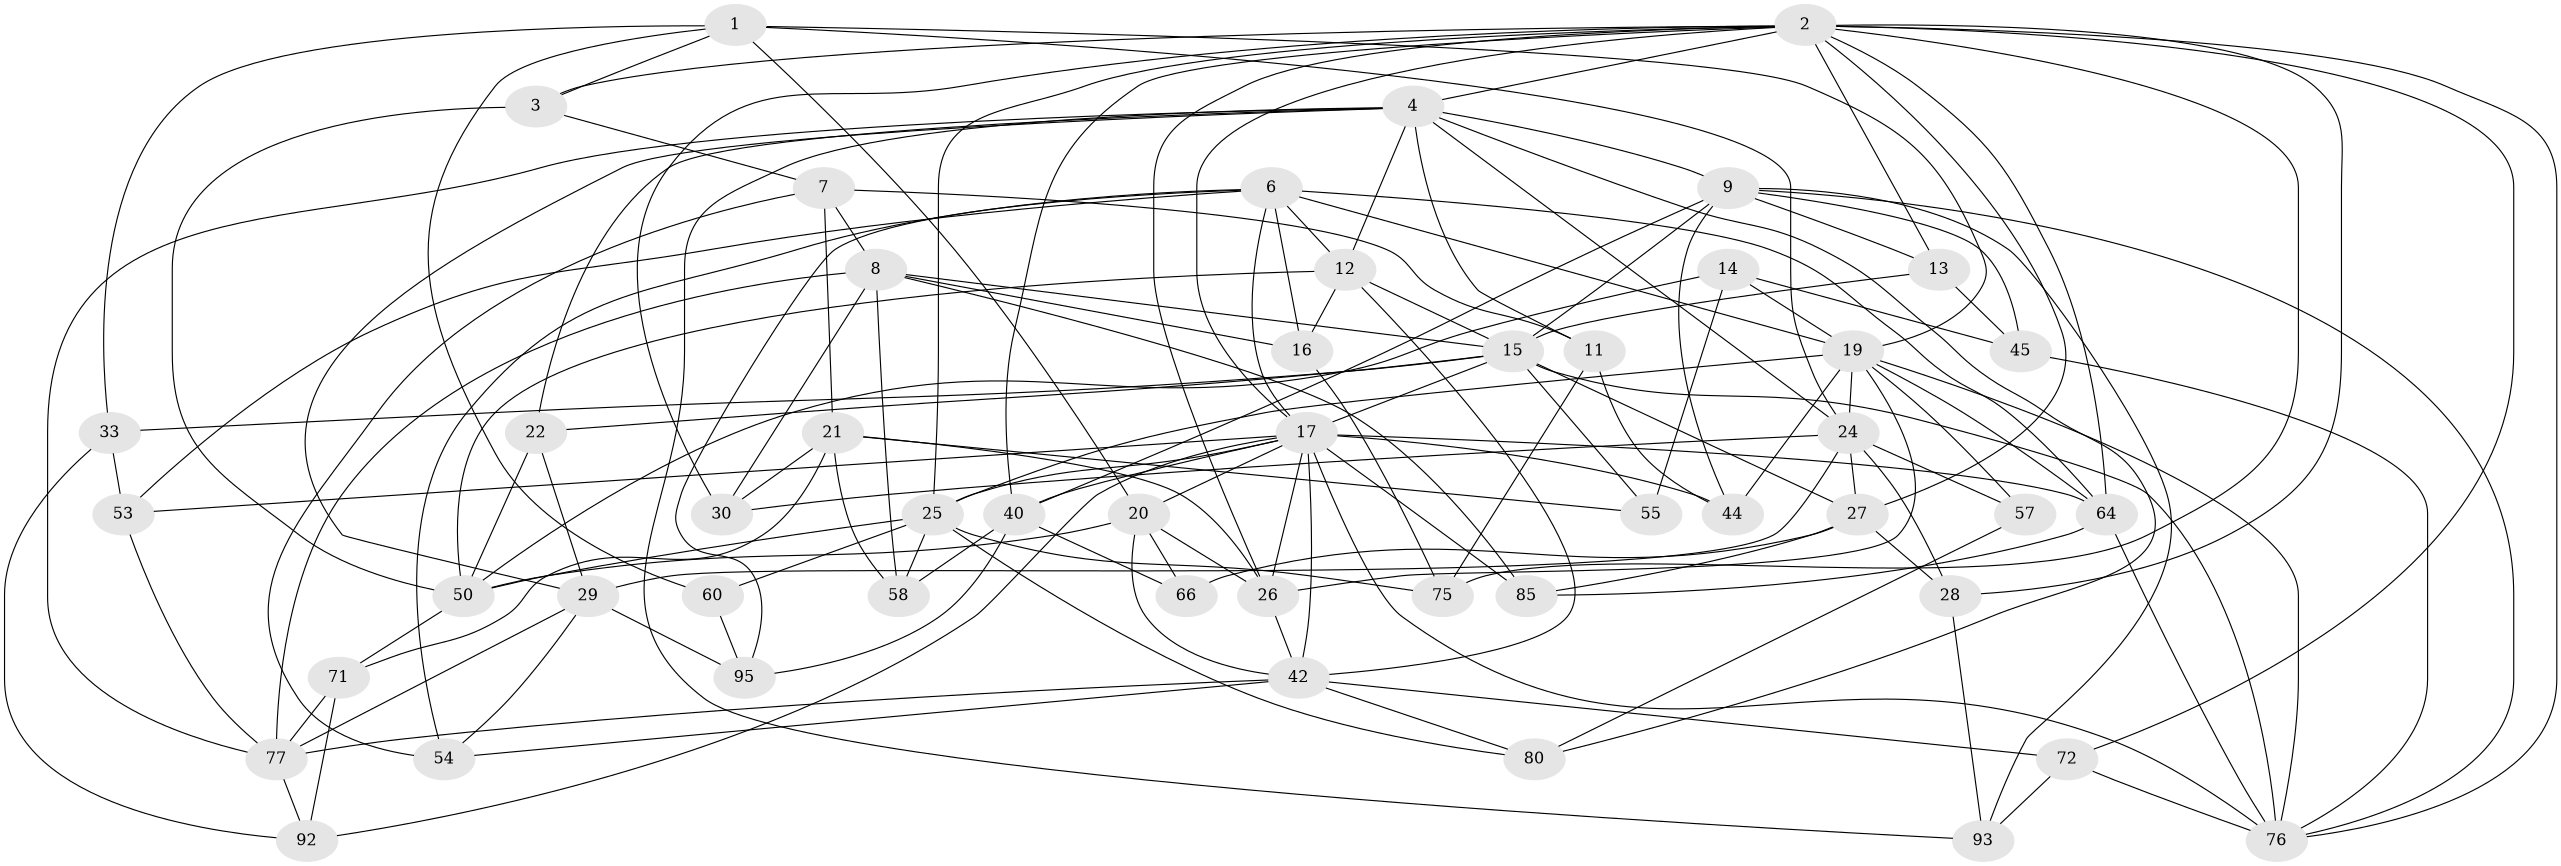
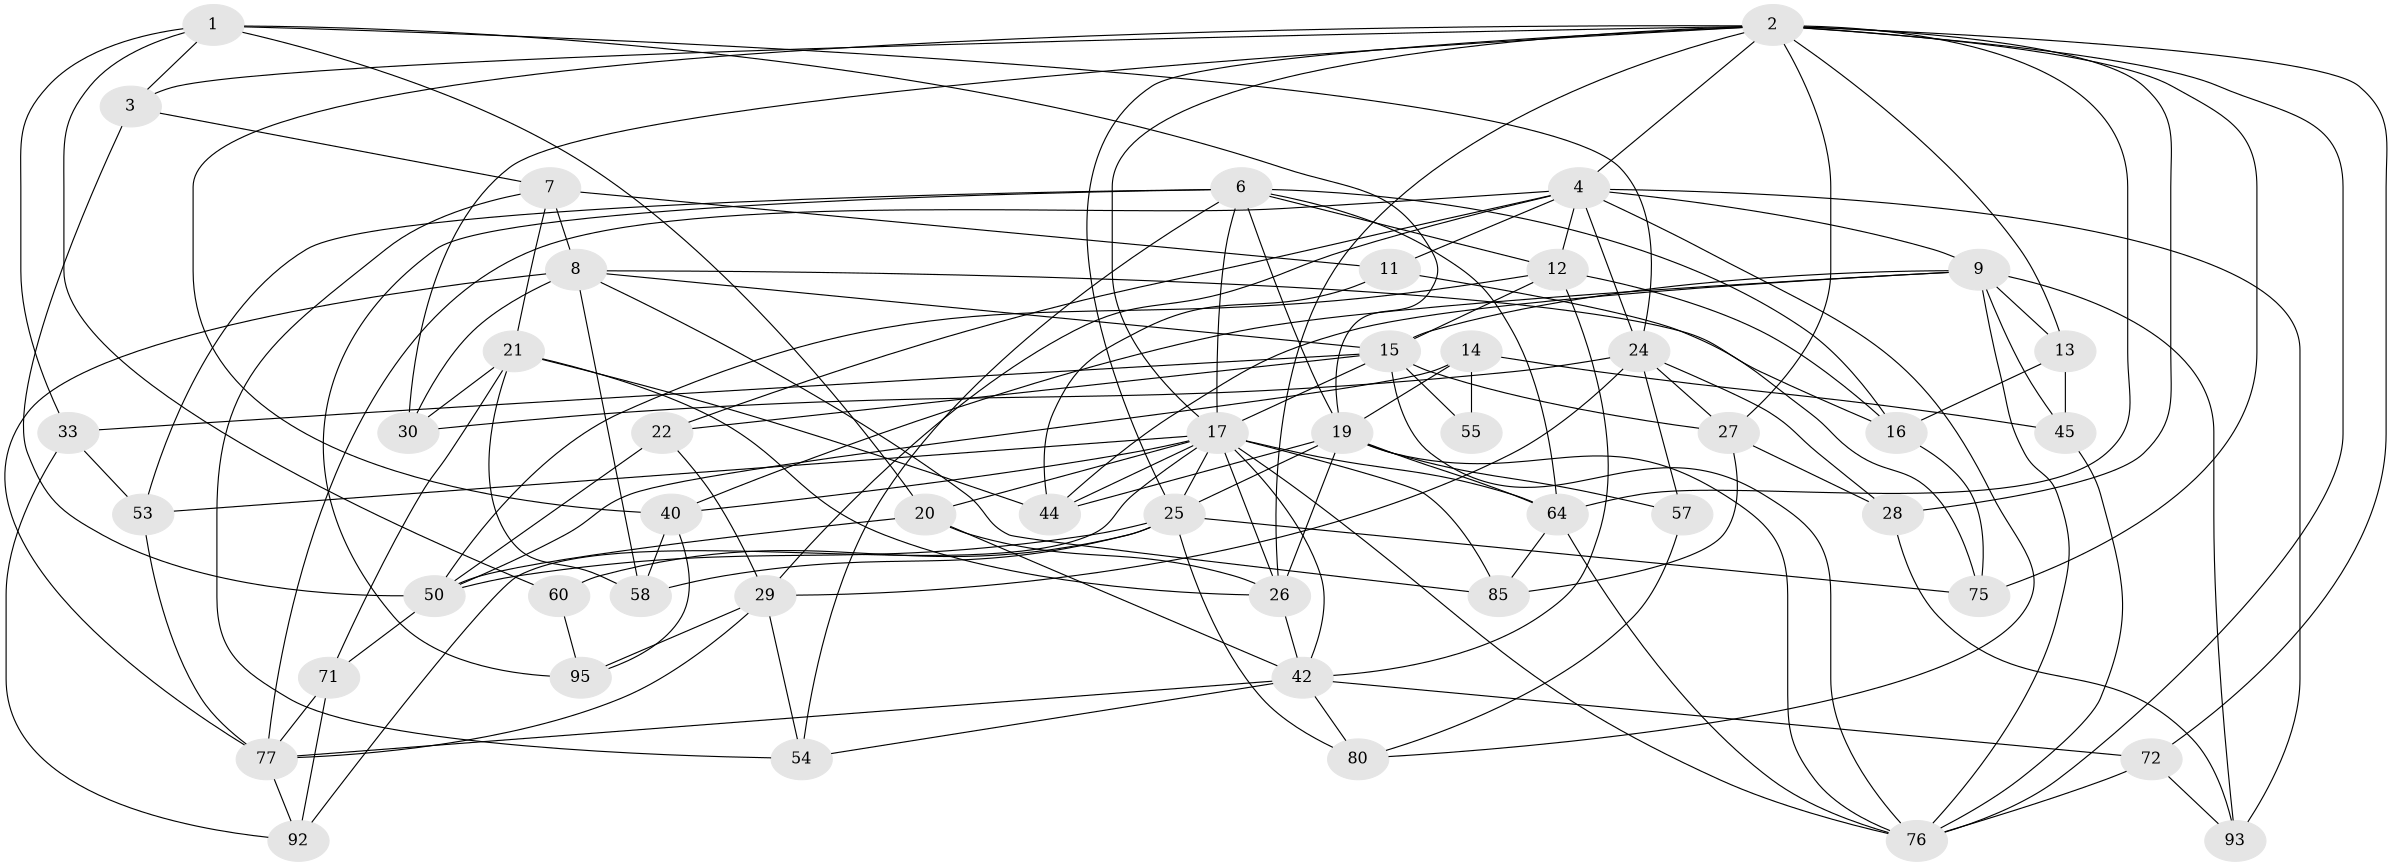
edge "13" -- "15": now "13" -- "16"
edge "19" -- "24": removed
edge "21" -- "55": now "21" -- "44"
node "66": removed
